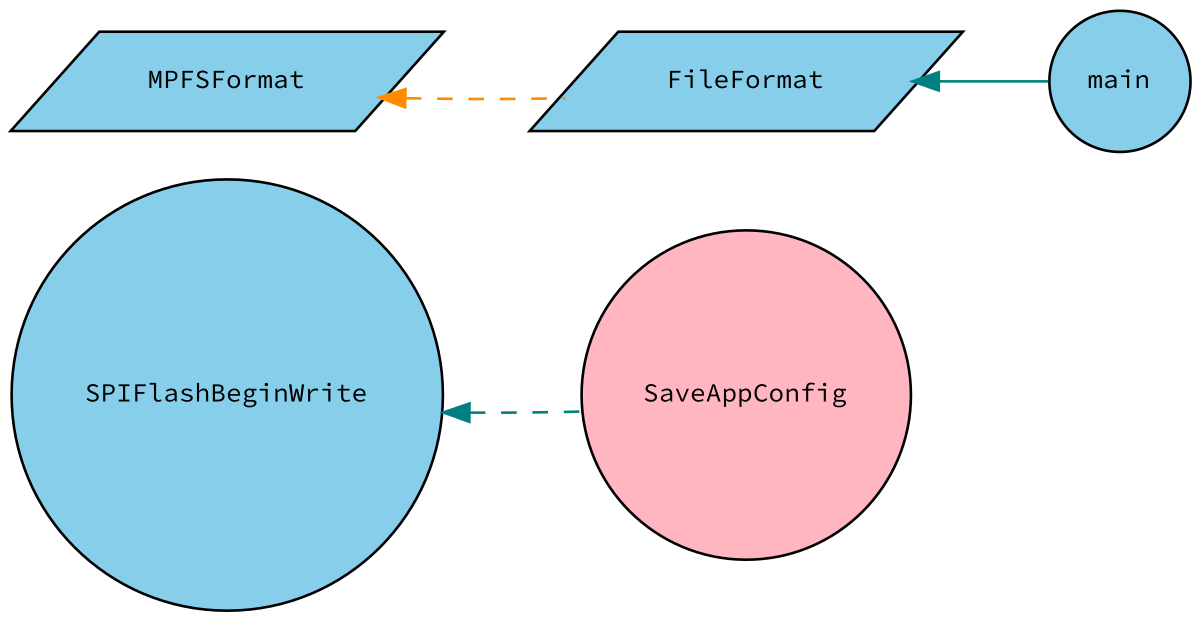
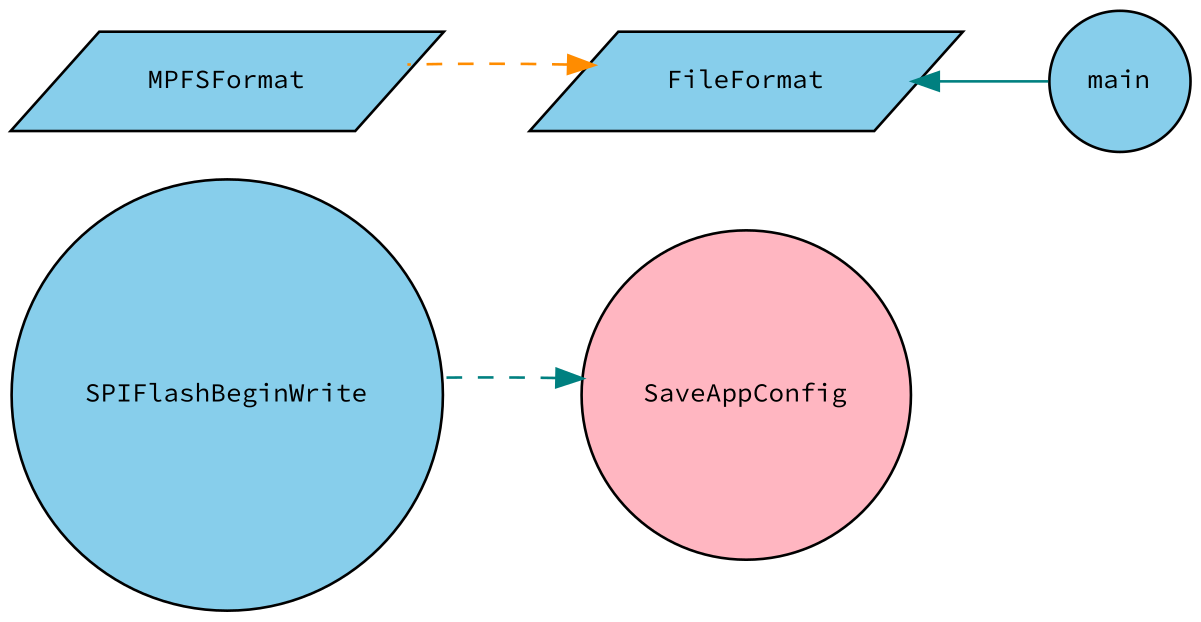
edge "FileFormat" -> "MPFSFormat": reversed
edge "SaveAppConfig" -> "SPIFlashBeginWrite": reversed
